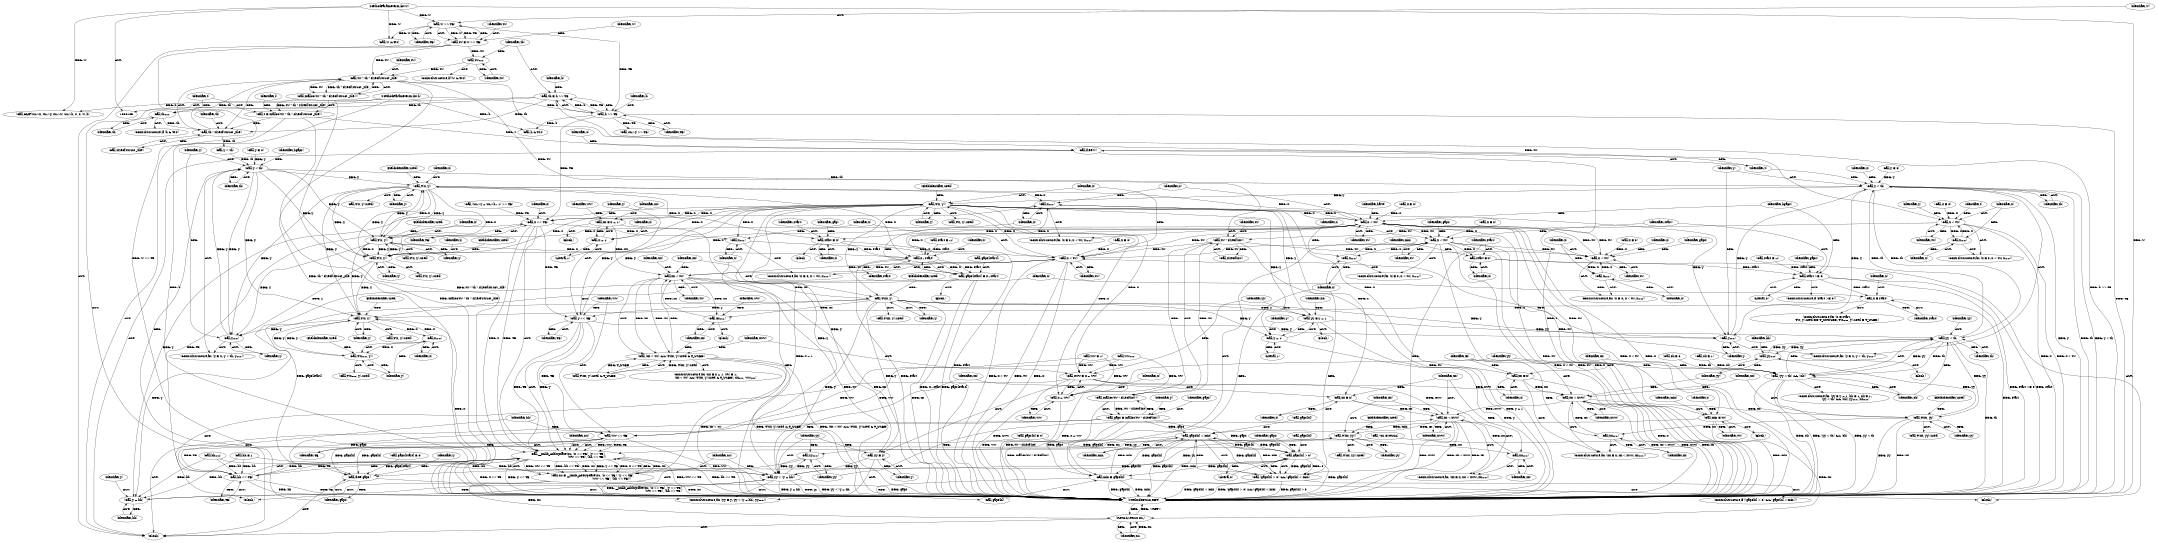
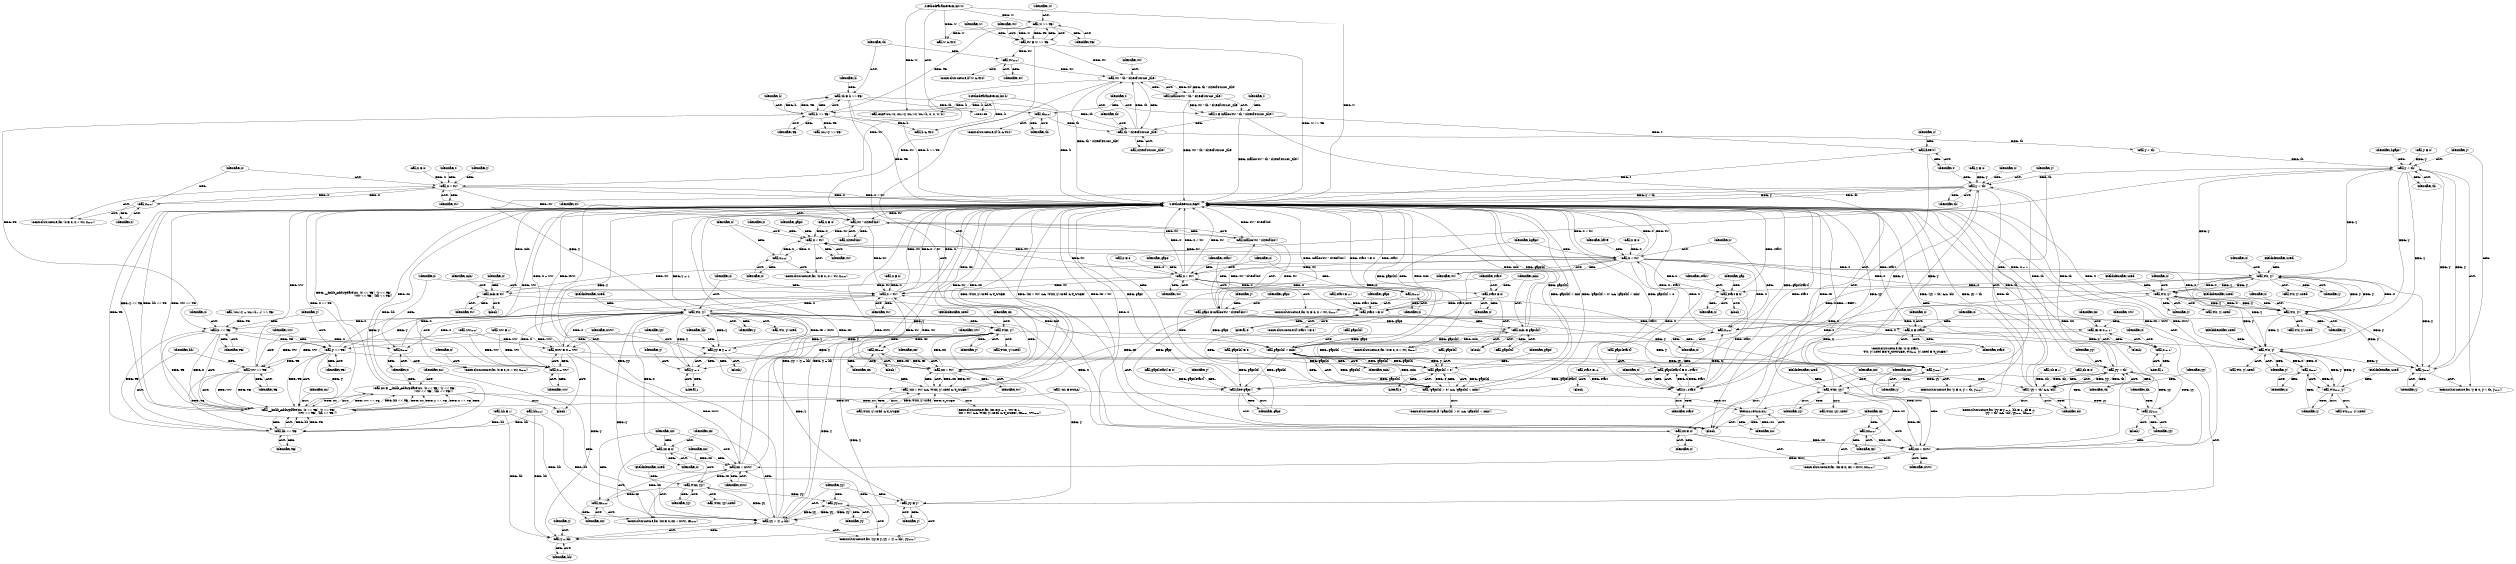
edge "(Call,tw * sizeof(int))" -> "(MethodReturn,RET)": reversed
